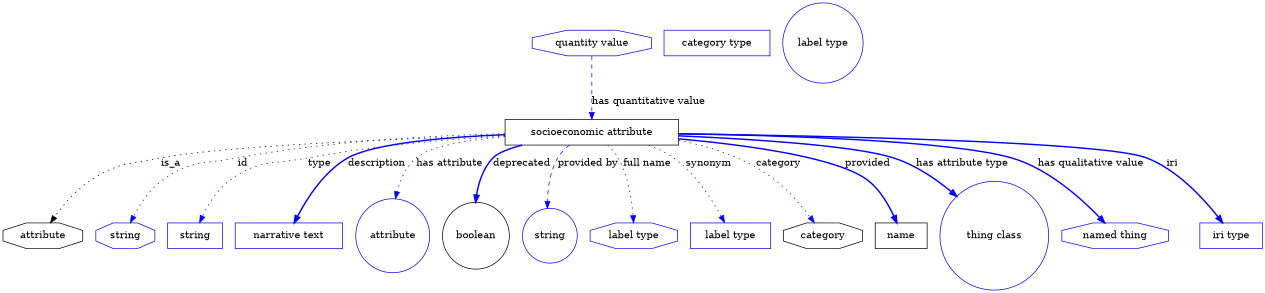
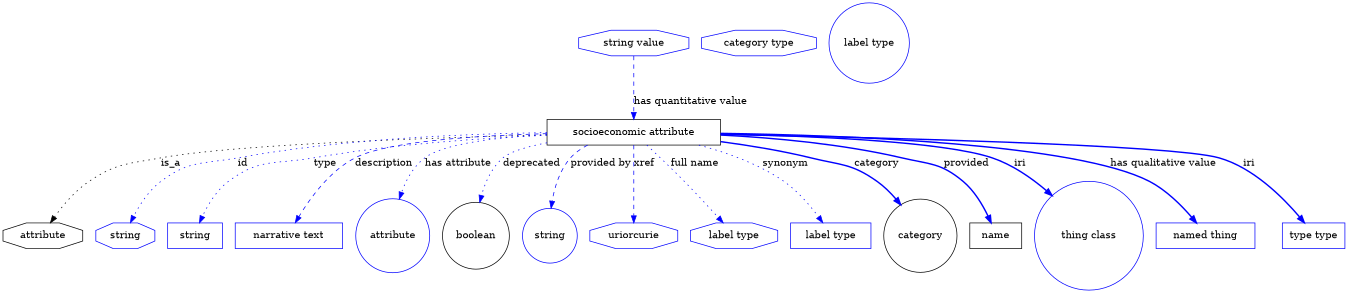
node "quantity value": label "quantity value" -> "string value"
node "category type": shape box -> octagon
edge "socioeconomic attribute" -> "narrative text": style bold -> dashed
edge "socioeconomic attribute" -> "boolean": style bold -> dotted
edge "socioeconomic attribute" -> "thing class": label "has attribute type" -> "iri"
edge "socioeconomic attribute" -> "category": style dotted -> bold
node "uriorcurie": added
node "category": shape octagon -> circle
node "named thing": shape octagon -> box
node "iri type": label "iri type" -> "type type"
